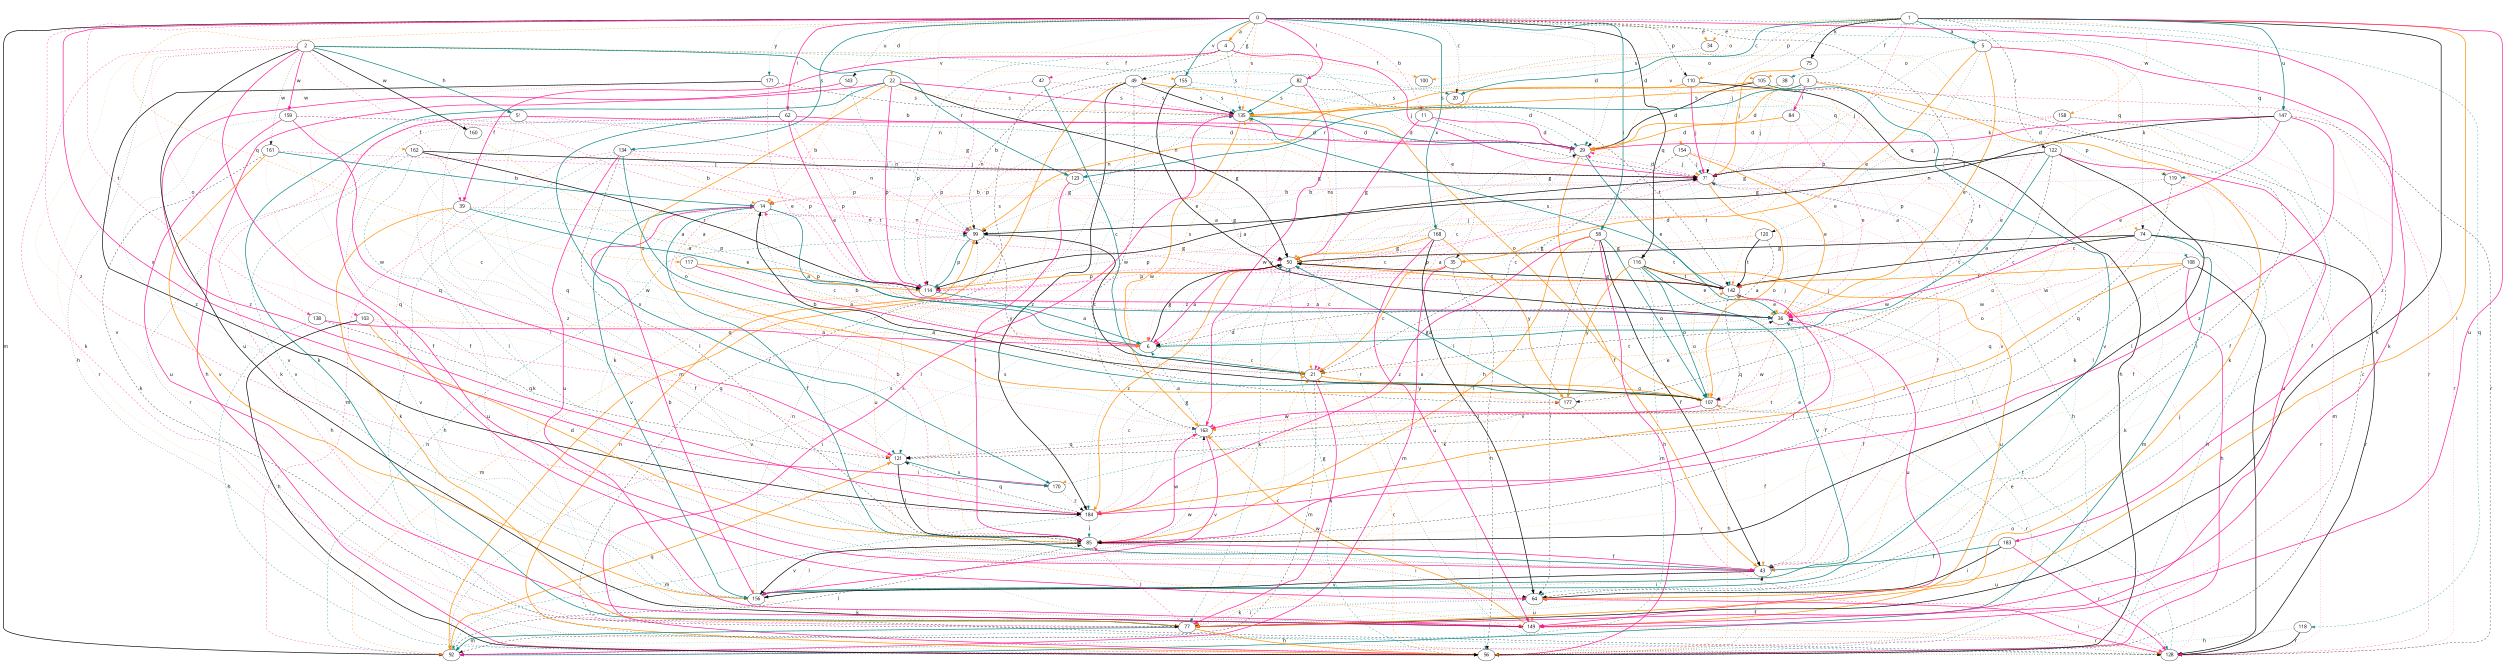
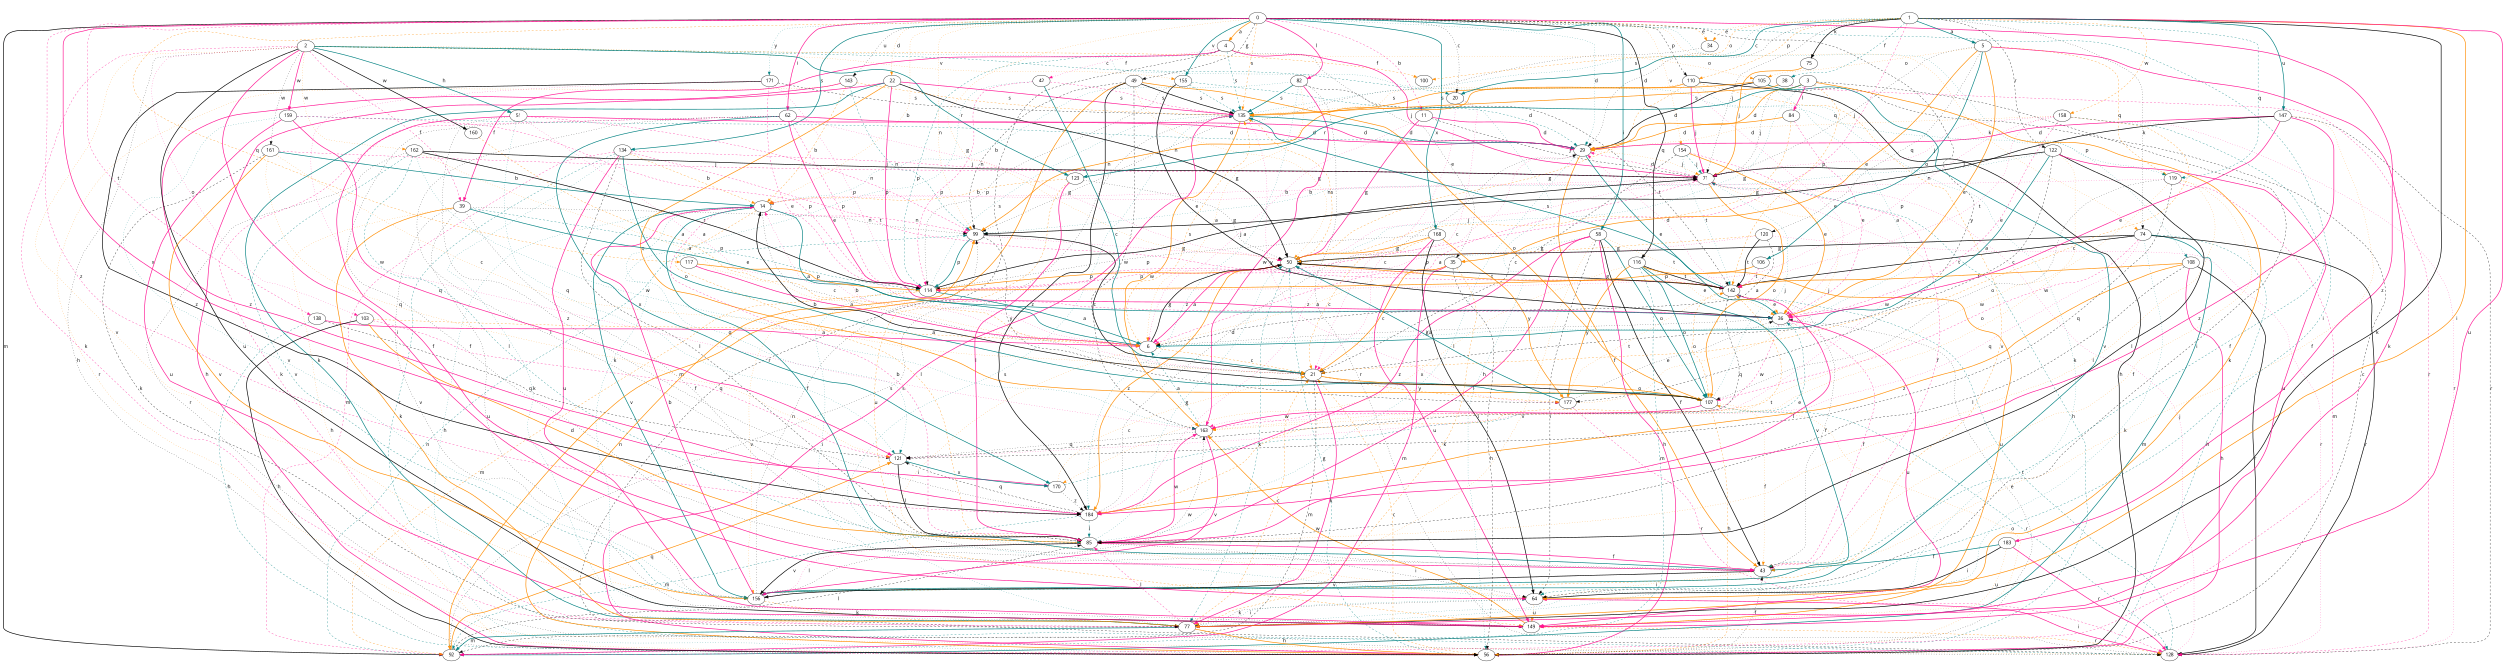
node "106": added
edge "58" -> "85": color darkorange -> deeppink
node "118": removed
